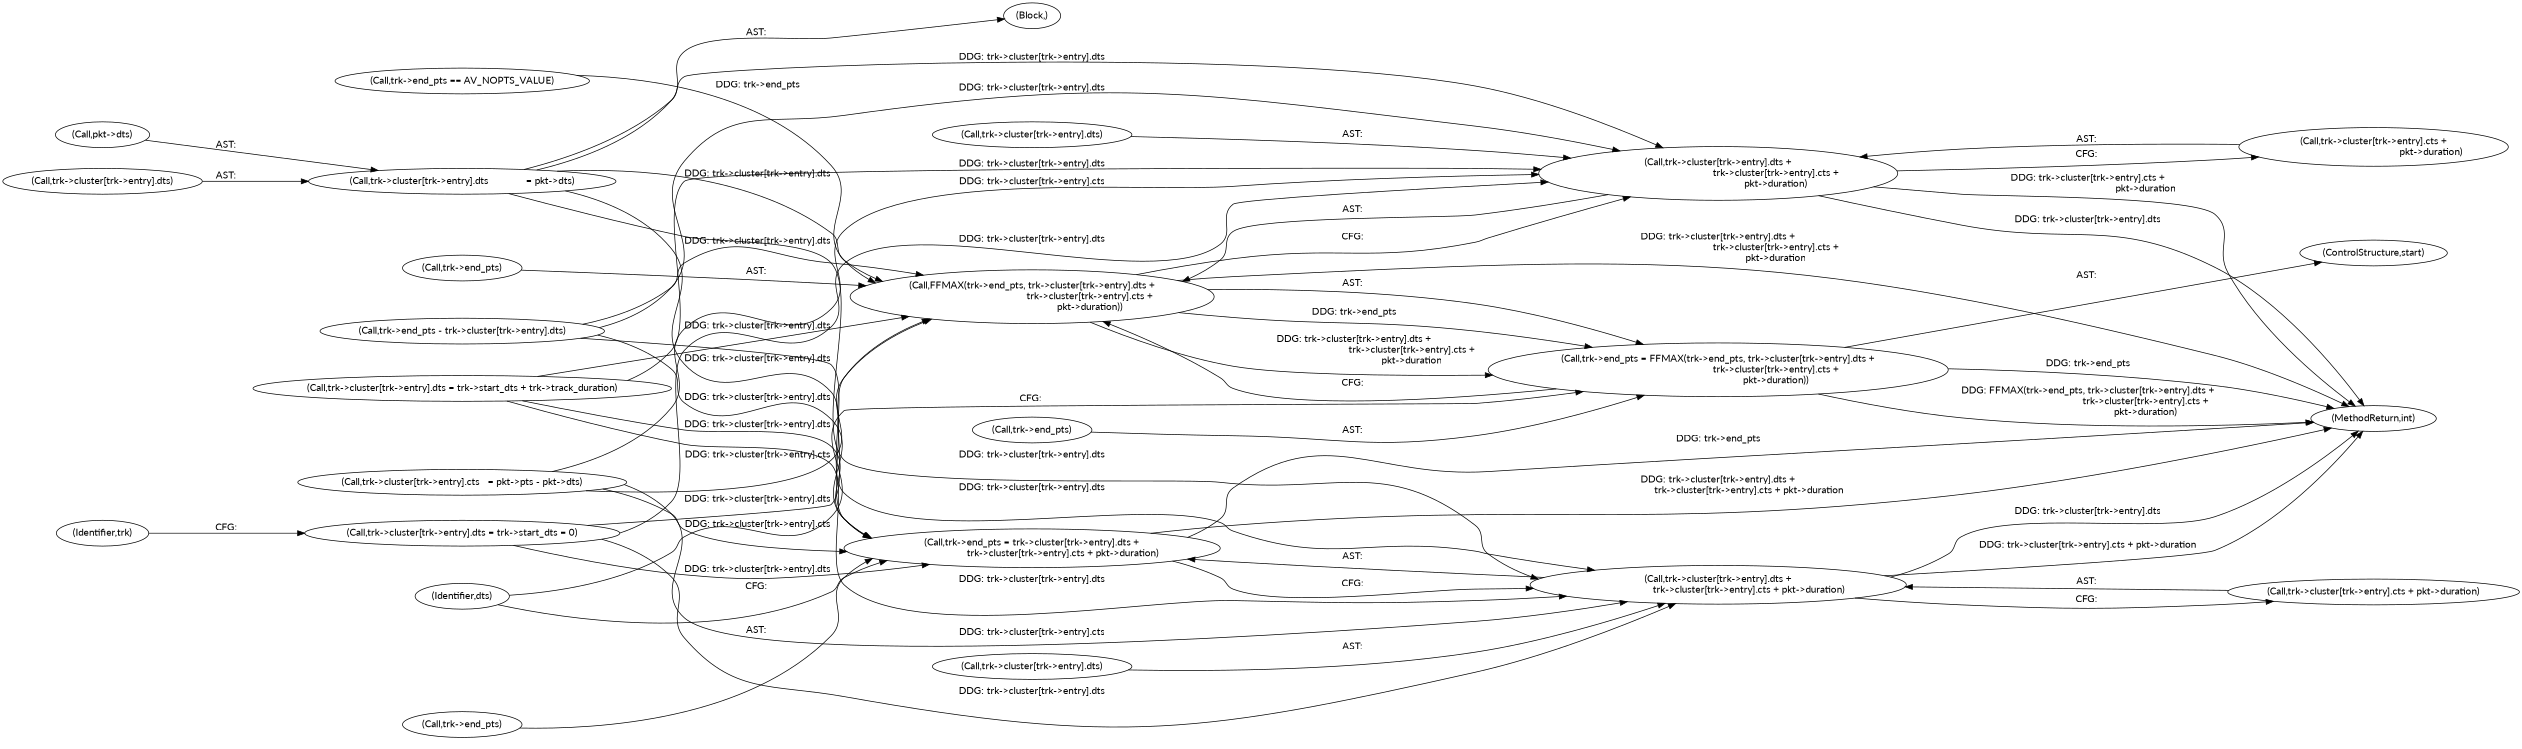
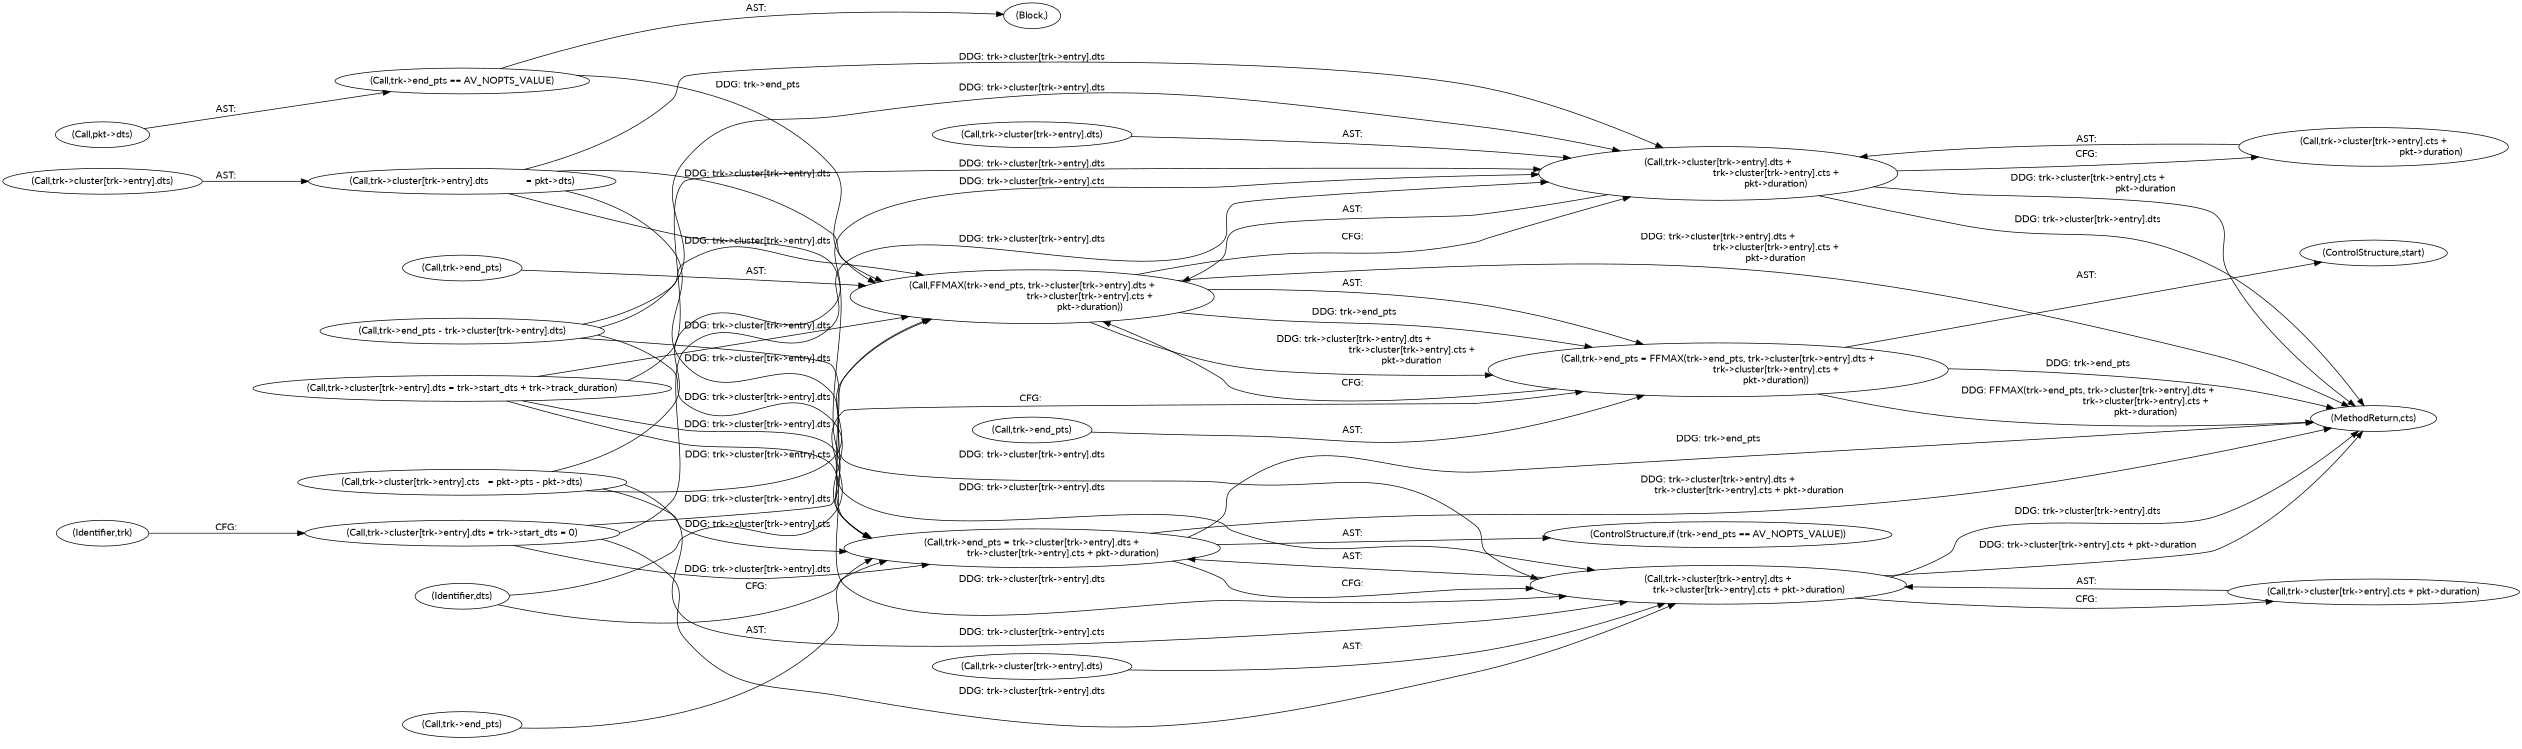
edge "(Call,trk->cluster[trk->entry].dts              = pkt->dts)" -> "(Block,)": now "(Call,trk->end_pts == AV_NOPTS_VALUE)" -> "(Block,)"
edge "(Call,pkt->dts)" -> "(Call,trk->cluster[trk->entry].dts              = pkt->dts)": now "(Call,pkt->dts)" -> "(Call,trk->end_pts == AV_NOPTS_VALUE)"
node "(MethodReturn,int)": label "(MethodReturn,int)" -> "(MethodReturn,cts)"
node "(ControlStructure,if (trk->end_pts == AV_NOPTS_VALUE))": added
